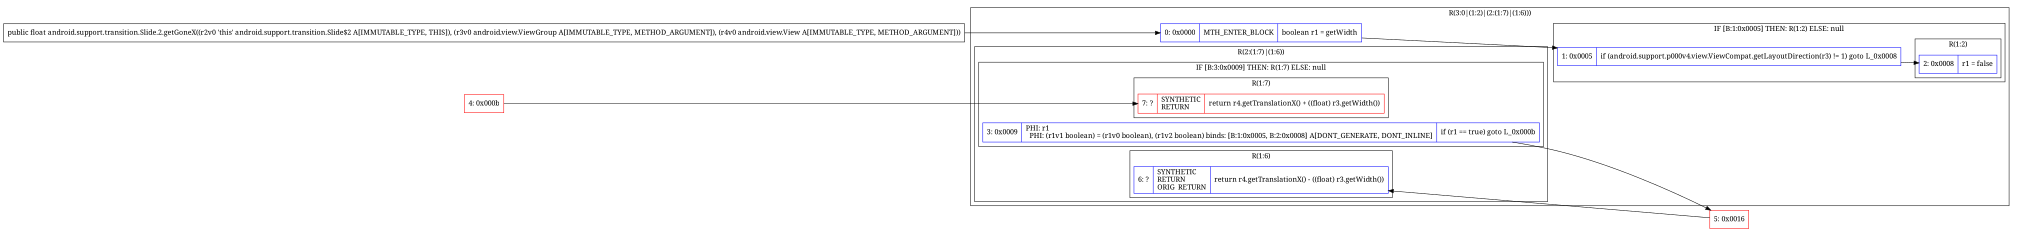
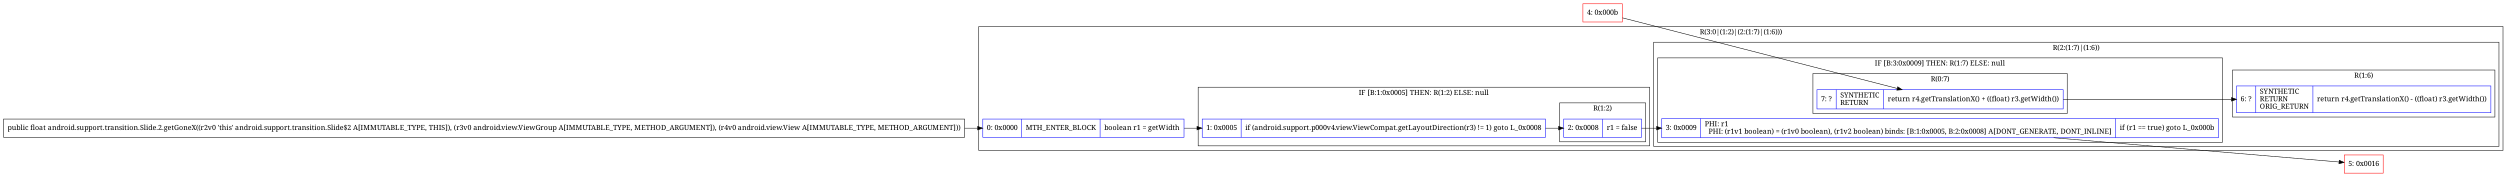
cluster "R(1:7)": label "R(1:7)" -> "R(0:7)"
node "7: ?": color red -> blue
edge "2: 0x0008" -> "3: 0x0009": added
edge "5: 0x0016" -> "6: ?": now "7: ?" -> "6: ?"
